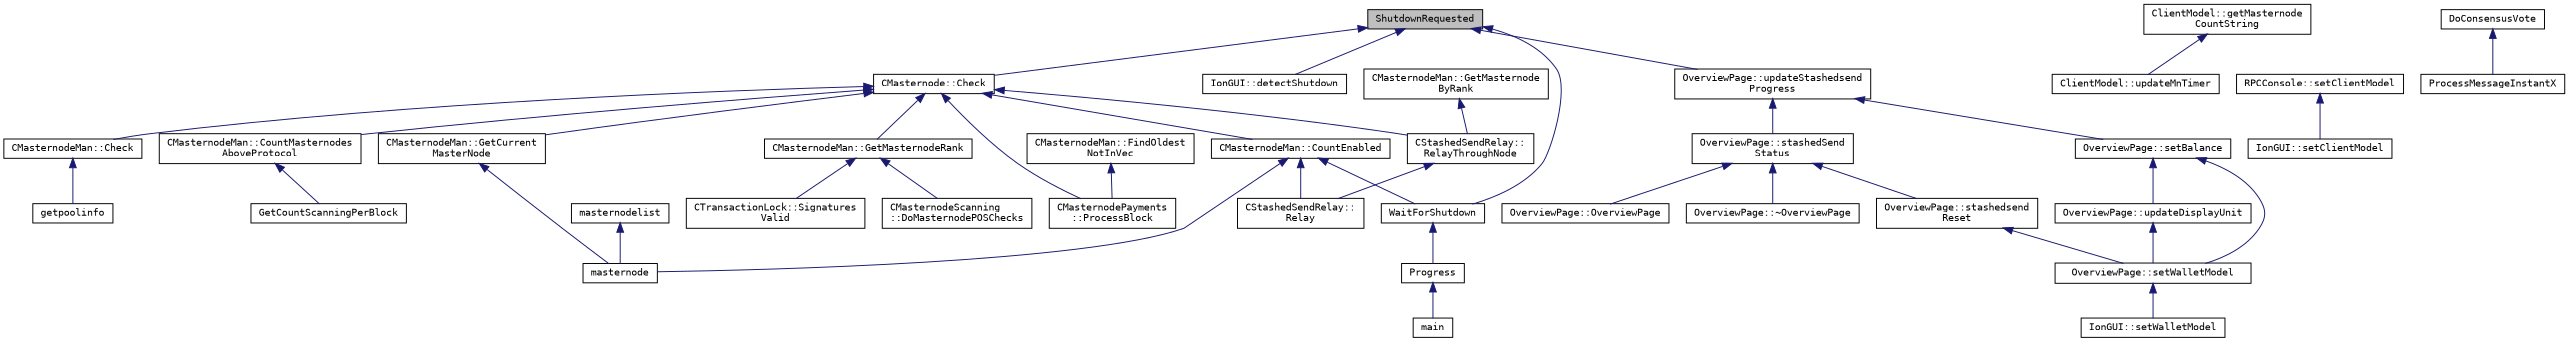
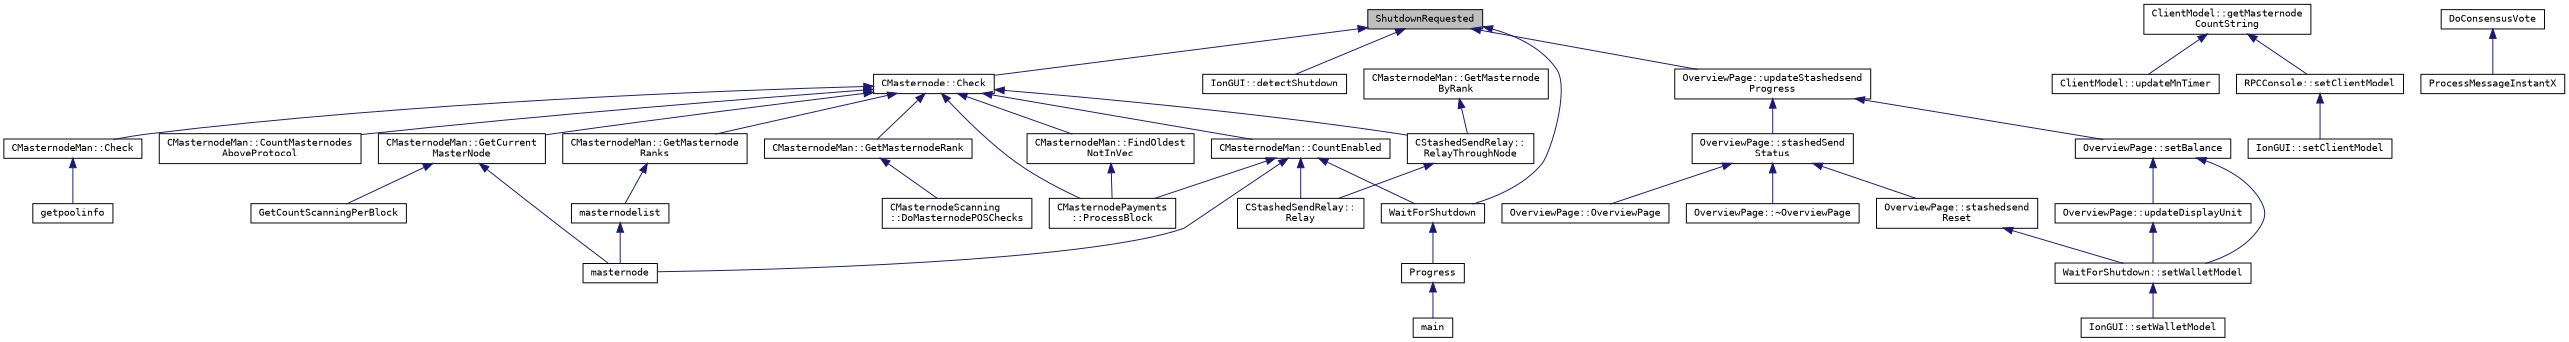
edge "RPCConsole::setClientModel" -> "ClientModel::getMasternode CountString": added
edge "CMasternodeMan::FindOldest NotInVec" -> "CMasternode::Check": added
node "CMasternodeMan::GetMasternode Ranks": added
edge "CMasternodePayments ::ProcessBlock" -> "CMasternodeMan::CountEnabled": added
edge "GetCountScanningPerBlock" -> "CMasternodeMan::CountMasternodes AboveProtocol": now "GetCountScanningPerBlock" -> "CMasternodeMan::GetCurrent MasterNode"
node "CTransactionLock::Signatures Valid": removed
node "OverviewPage::setWalletModel": label "OverviewPage::setWalletModel" -> "WaitForShutdown::setWalletModel"
